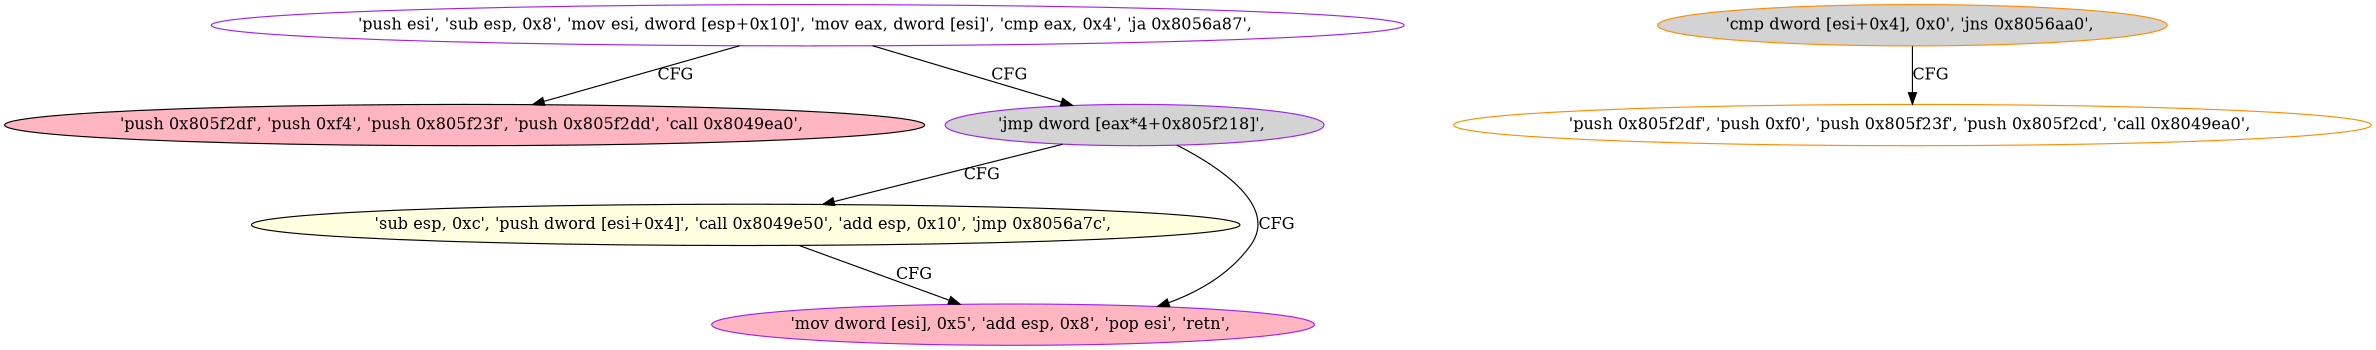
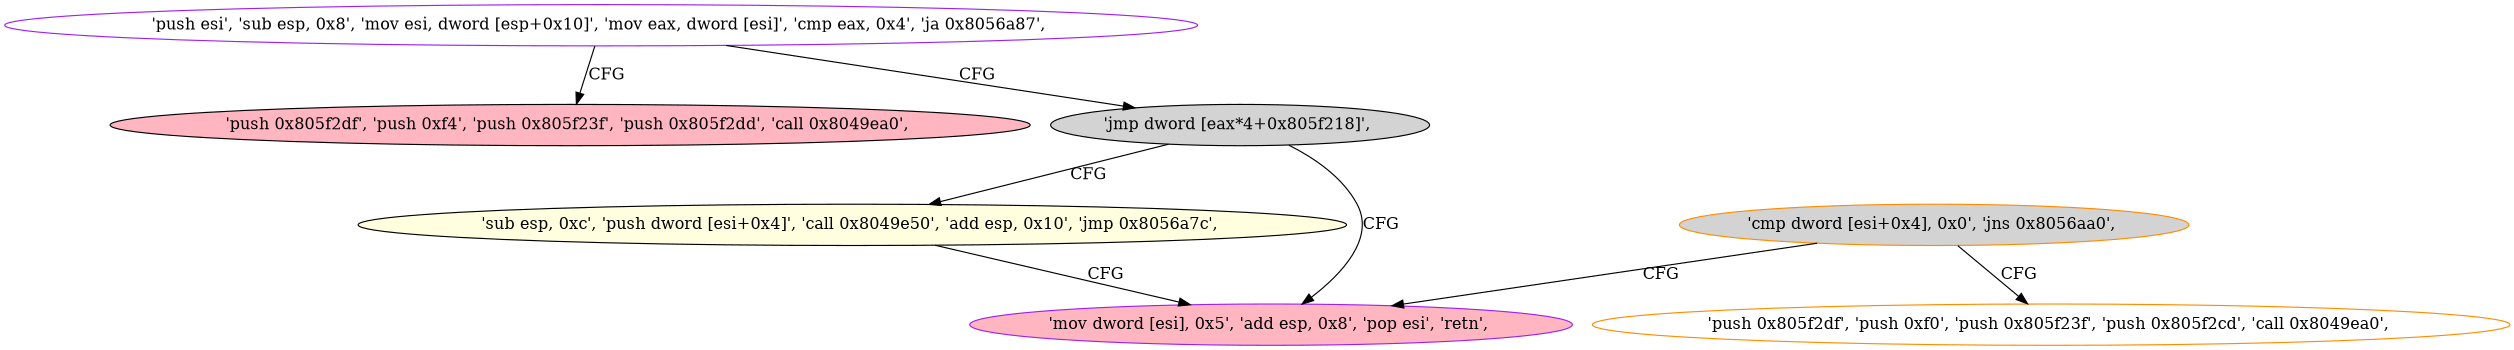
node "'jmp dword [eax*4+0x805f218]',": color purple -> black
edge "'cmp dword [esi+0x4], 0x0', 'jns 0x8056aa0'," -> "'mov dword [esi], 0x5', 'add esp, 0x8', 'pop esi', 'retn',": added, label "CFG"
